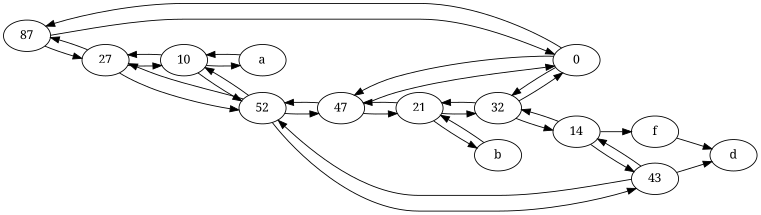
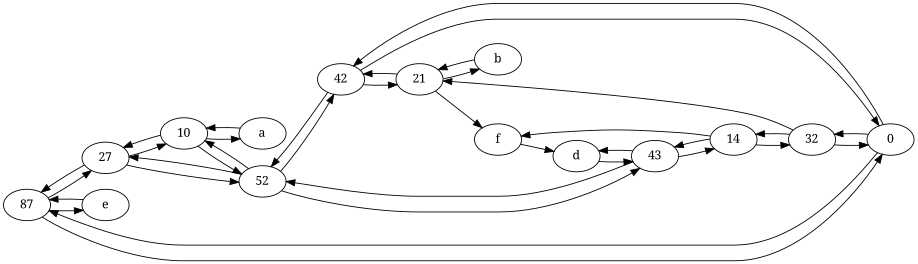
node "47": label "47" -> "42"
edge "21" -> "32": now "21" -> "f"
edge "d" -> "43": added
node "e": added
